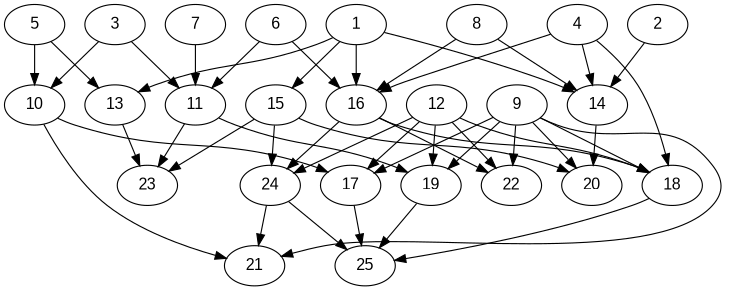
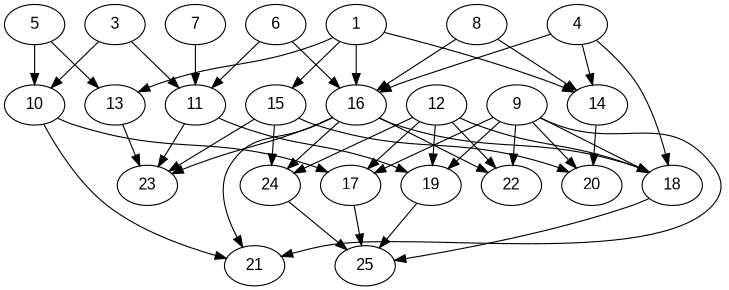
node "2": removed
edge "16" -> "23": added
edge "24" -> "21": now "16" -> "21"
